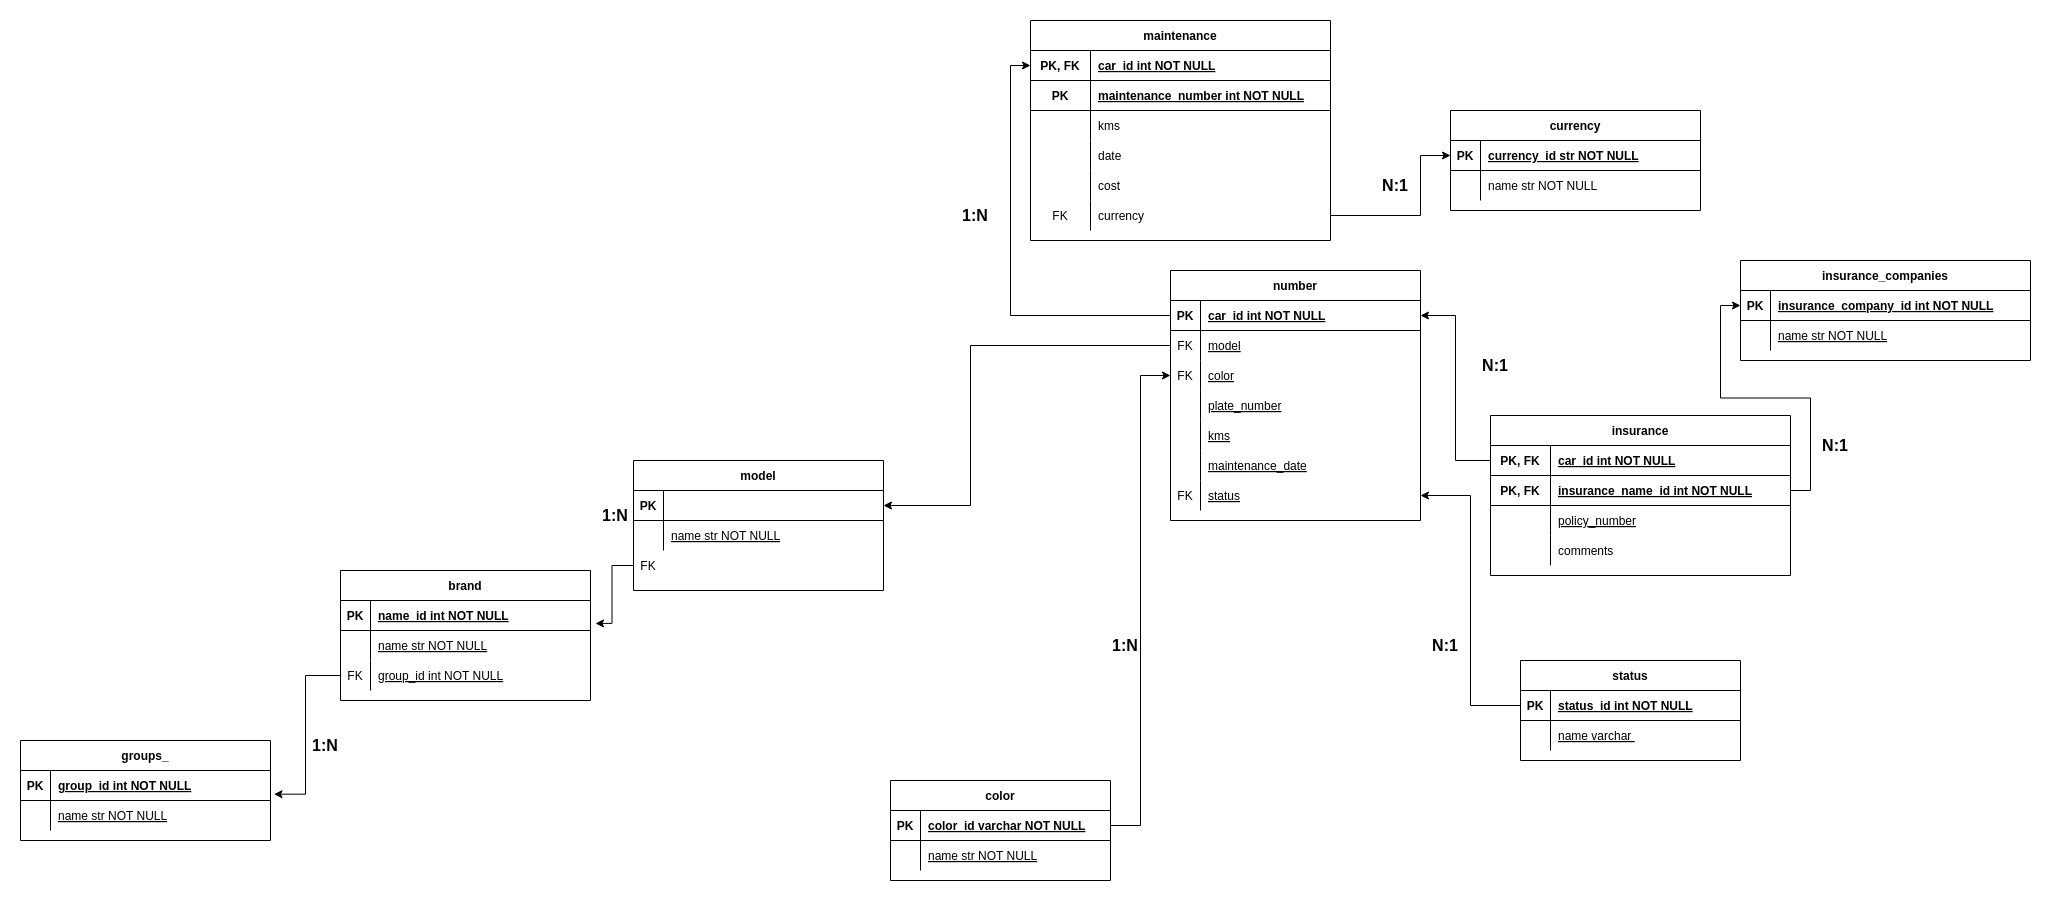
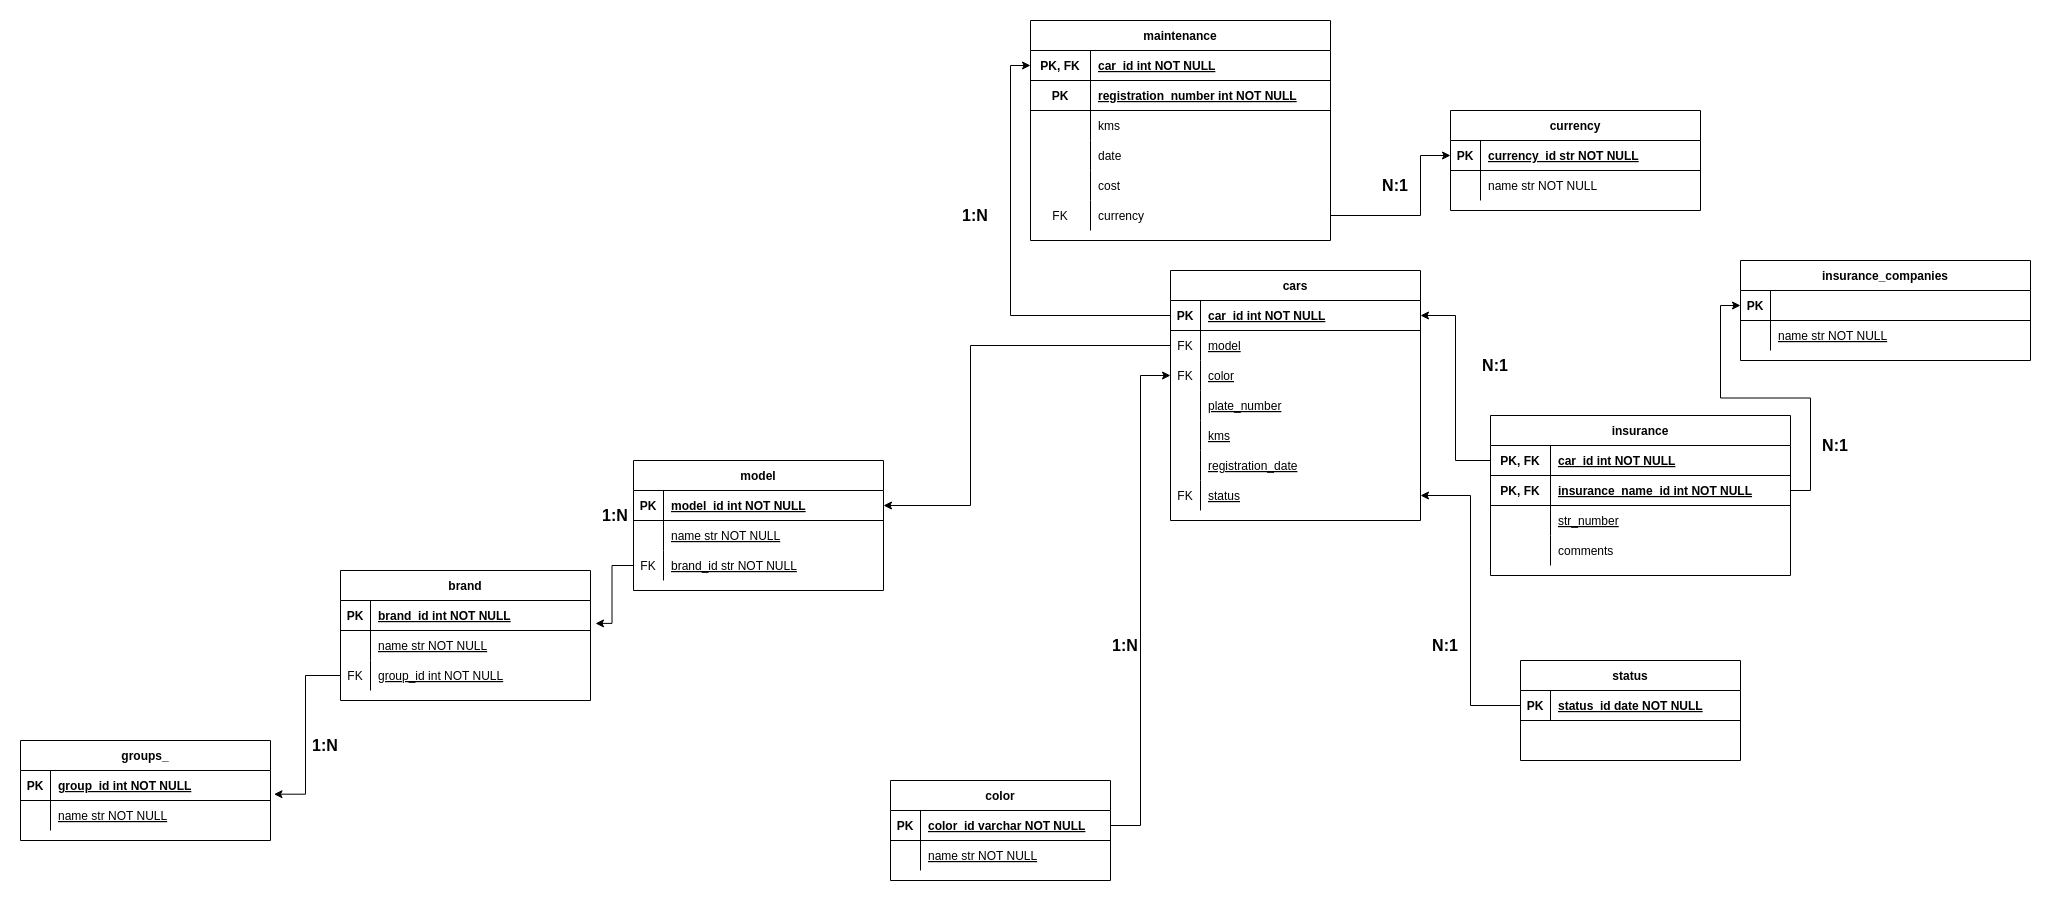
node "maintenance_number int NOT NULL": label "maintenance_number int NOT NULL" -> "registration_number int NOT NULL"
node "number": label "number" -> "cars"
node "insurance_company_id int NOT NULL": removed
node "maintenance_date": label "maintenance_date" -> "registration_date"
node "model_id int NOT NULL": added
node "policy_number": label "policy_number" -> "str_number"
node "brand_id str NOT NULL": added
node "name_id int NOT NULL": label "name_id int NOT NULL" -> "brand_id int NOT NULL"
node "status_id int NOT NULL": label "status_id int NOT NULL" -> "status_id date NOT NULL"
node "name varchar": removed
